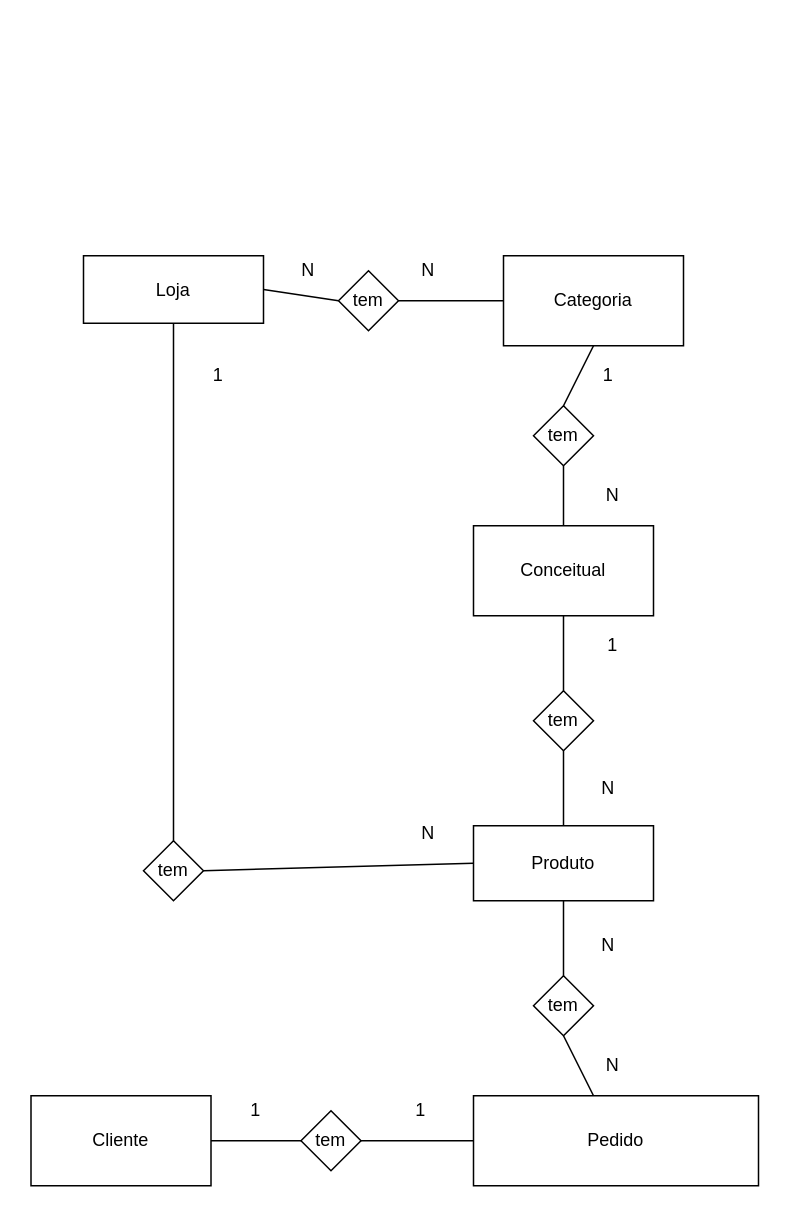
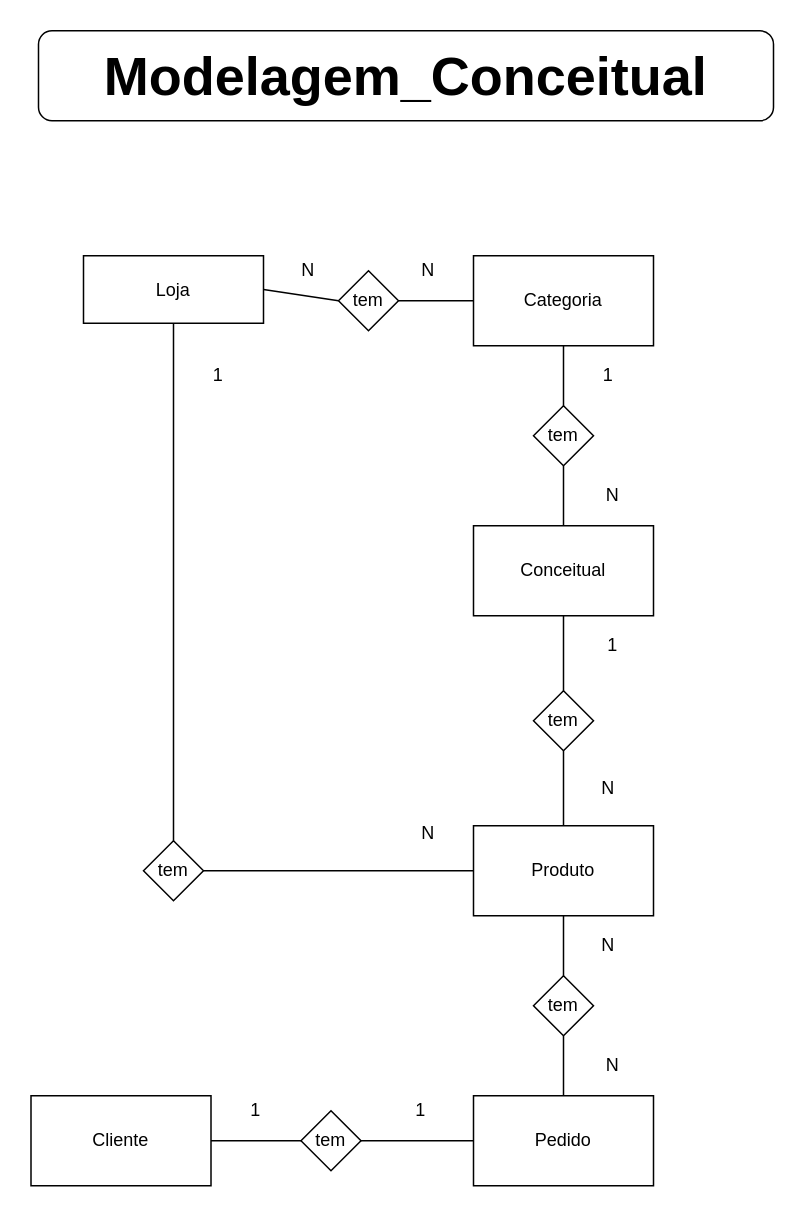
node "Modelagem_Conceitual": added
node "Categoria": moved (593, 301) -> (563, 301)
node "Produto": size 180x75 -> 180x90
node "Pedido": size 285x90 -> 180x90
